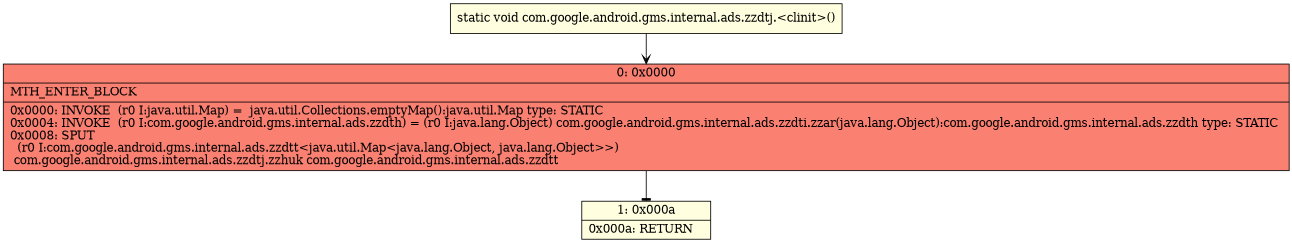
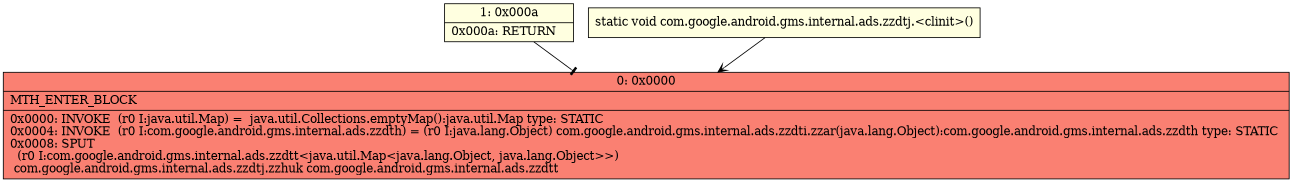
edge "0: 0x0000" -> "1: 0x000a": reversed
